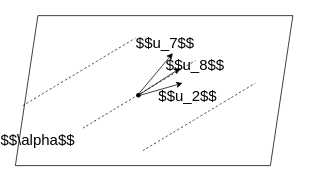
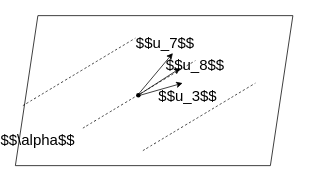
node "$$u_2$$": label "$$u_2$$" -> "$$u_3$$"
